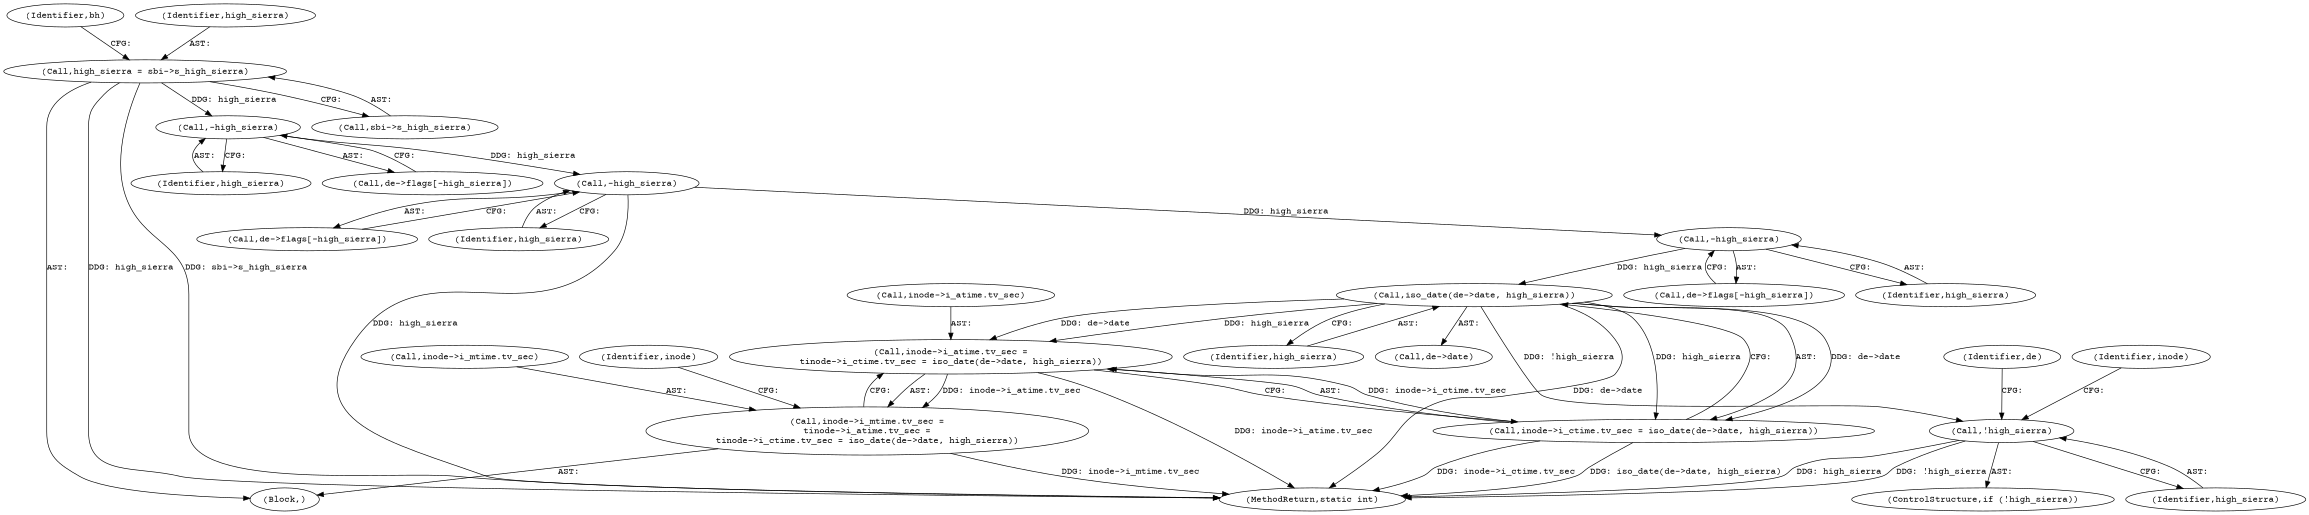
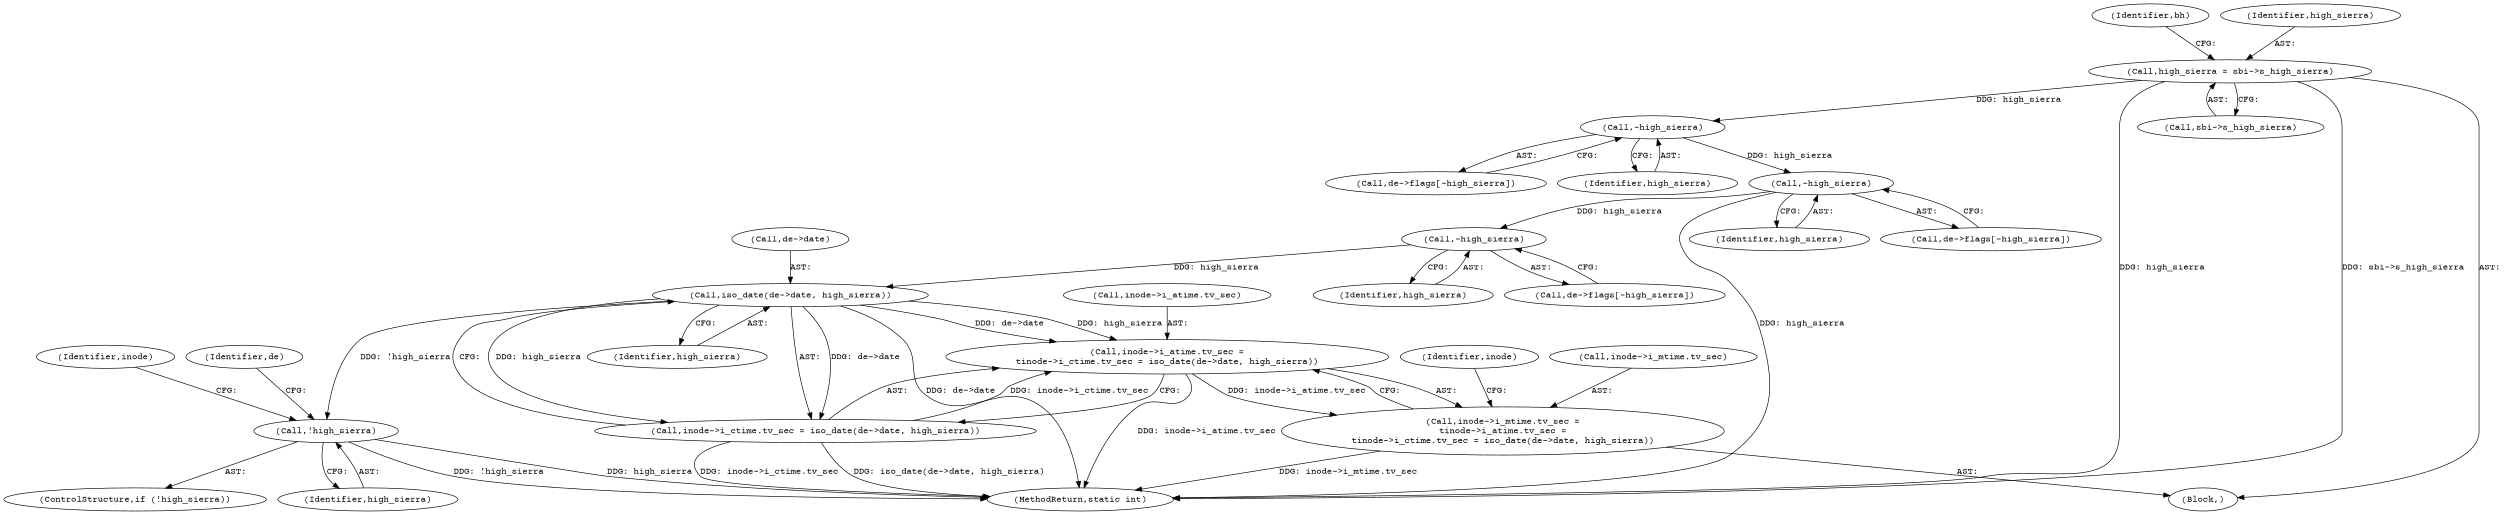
edge "(Call,iso_date(de->date, high_sierra))" -> "(Call,de->date)": reversed
